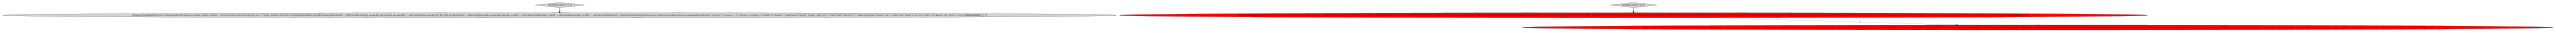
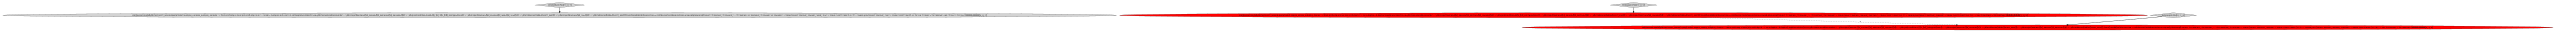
node "testEquiJoinPlan['0', '1', '0']": added
